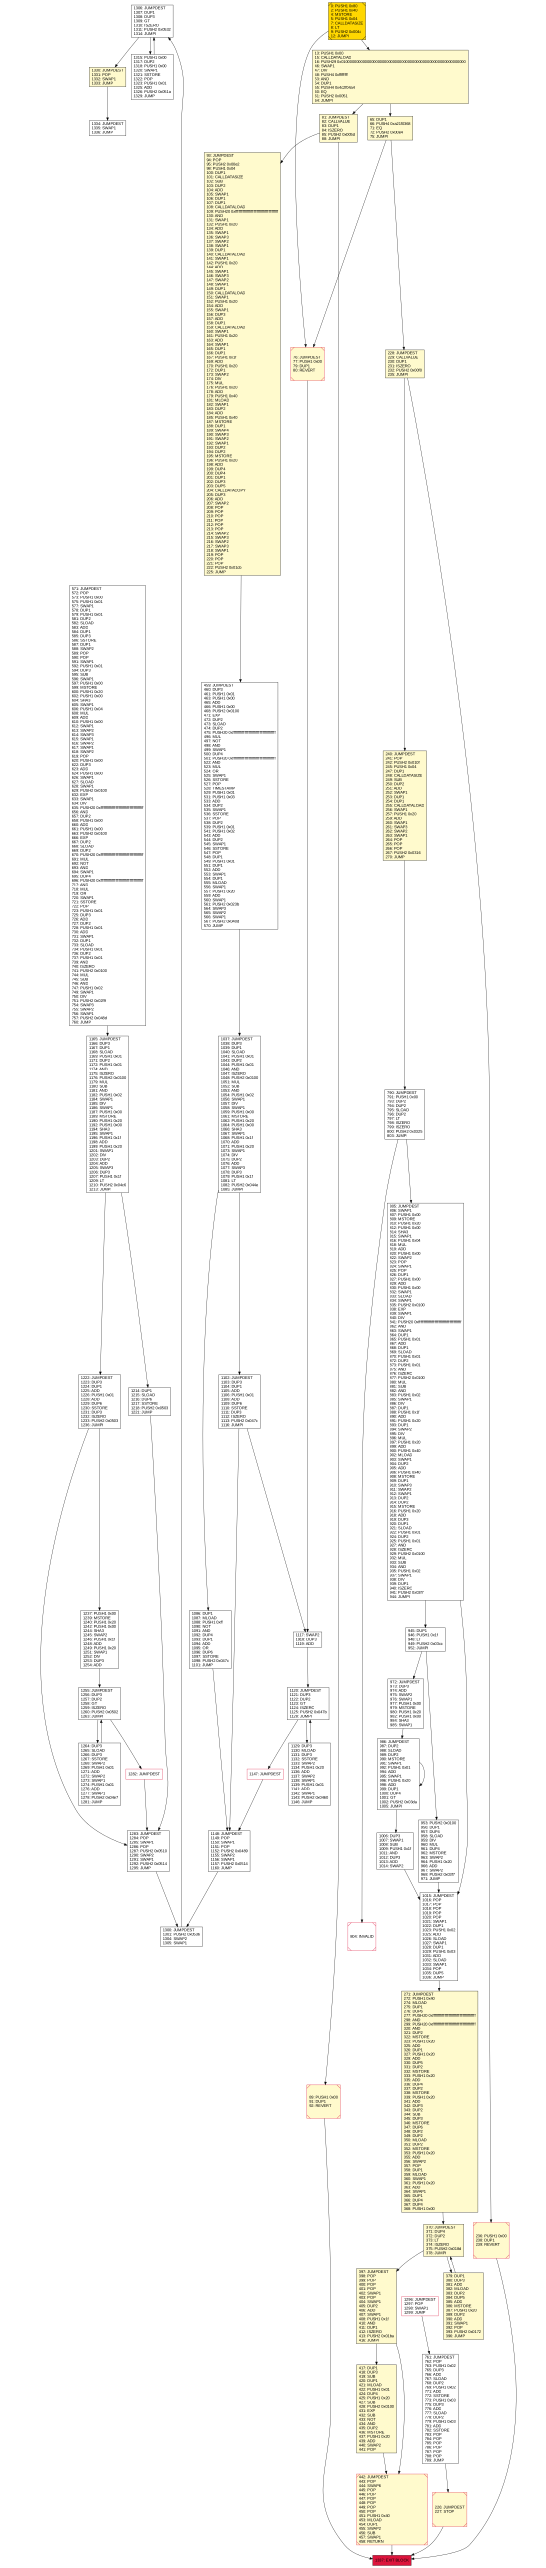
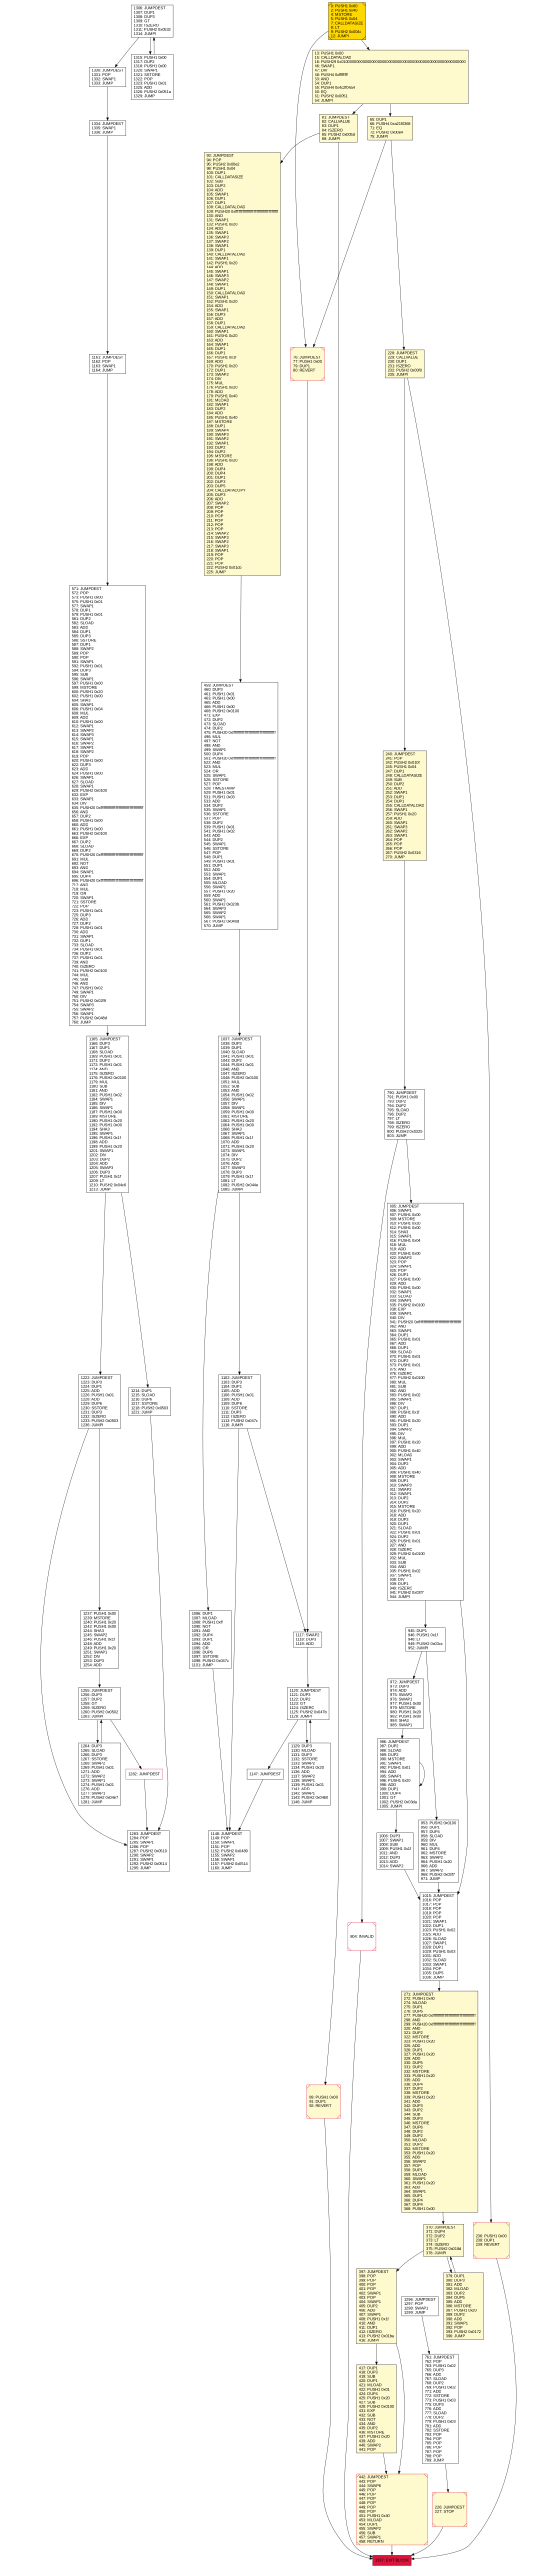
node "1330: JUMPDEST 1331: POP 1332: SWAP1 1333: JUMP": fillcolor lemonchiffon -> white
node "1161: JUMPDEST 1162: POP 1163: SWAP1 1164: JUMP": added
node "1117: SWAP2 1918: DUP3 1119: ADD": label "1117: SWAP2 1918: DUP3 1119: ADD" -> "1117: SWAP2 1118: DUP3 1119: ADD"
node "1147: JUMPDEST": color crimson -> black
node "1300: JUMPDEST 1301: PUSH2 0x0536 1304: SWAP2 1305: SWAP1": removed
edge "804: INVALID" -> "1337: EXIT BLOCK": added
node "1296: JUMPDEST 1297: POP 1298: SWAP1 1299: JUMP": color crimson -> black
